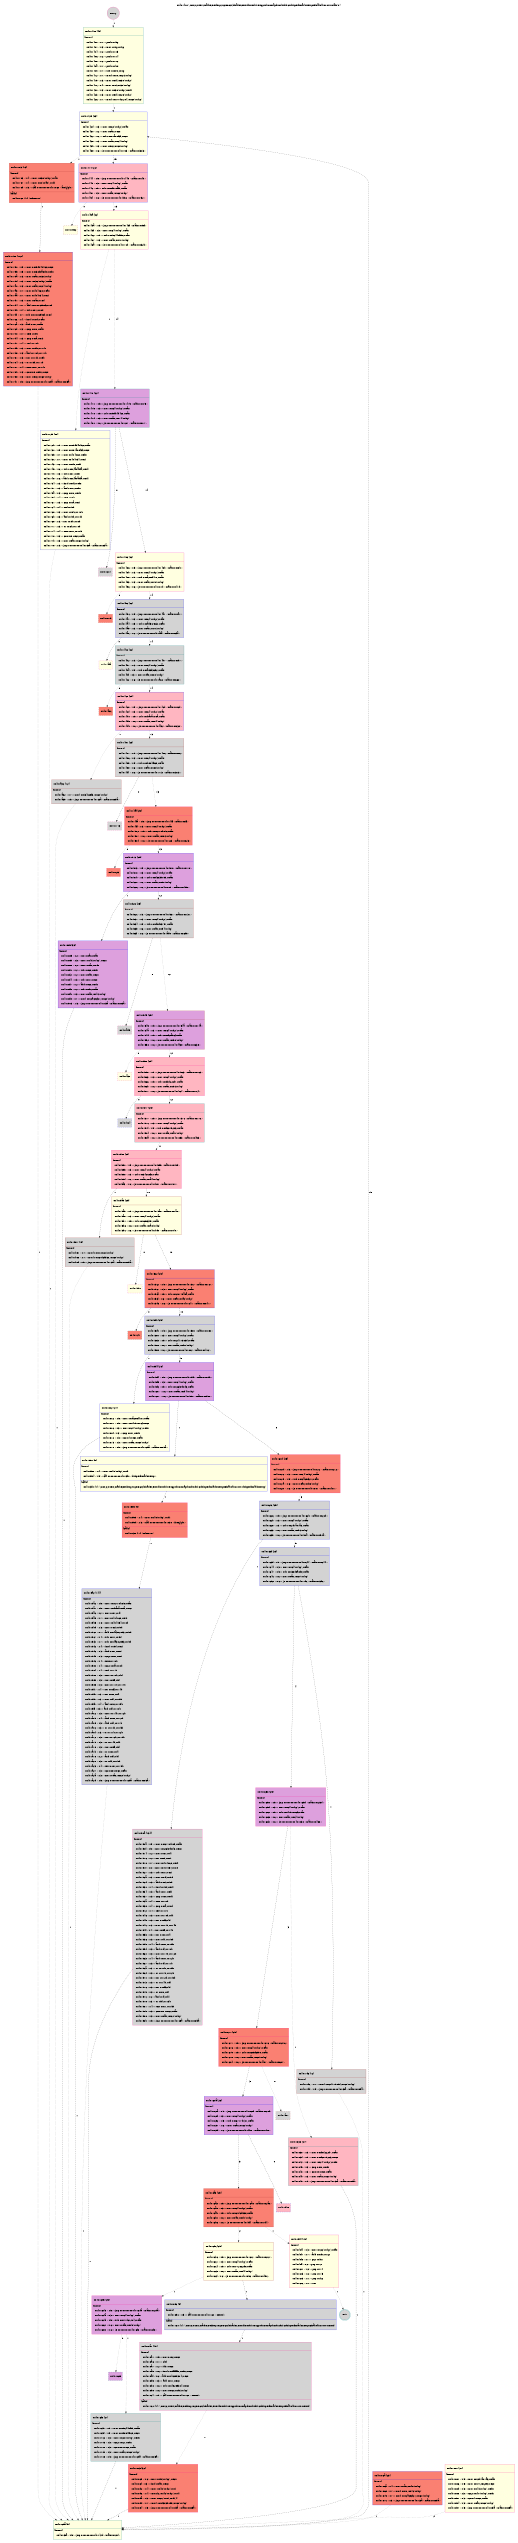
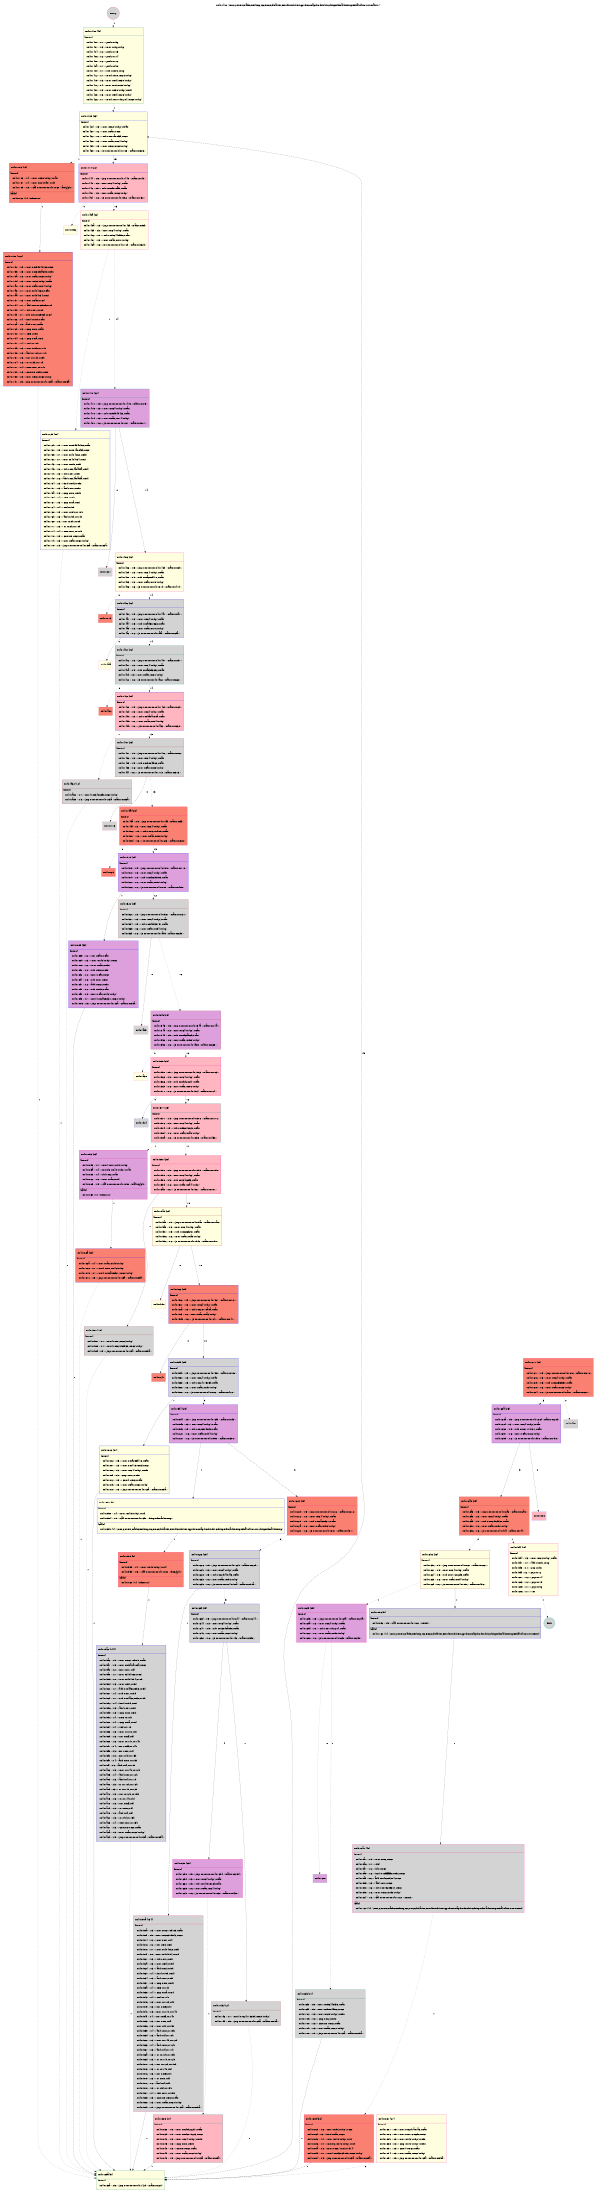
node "0x401853 [23]": added
edge "0x401658 [25]" -> "0x401671 [25]": removed, label "3"
